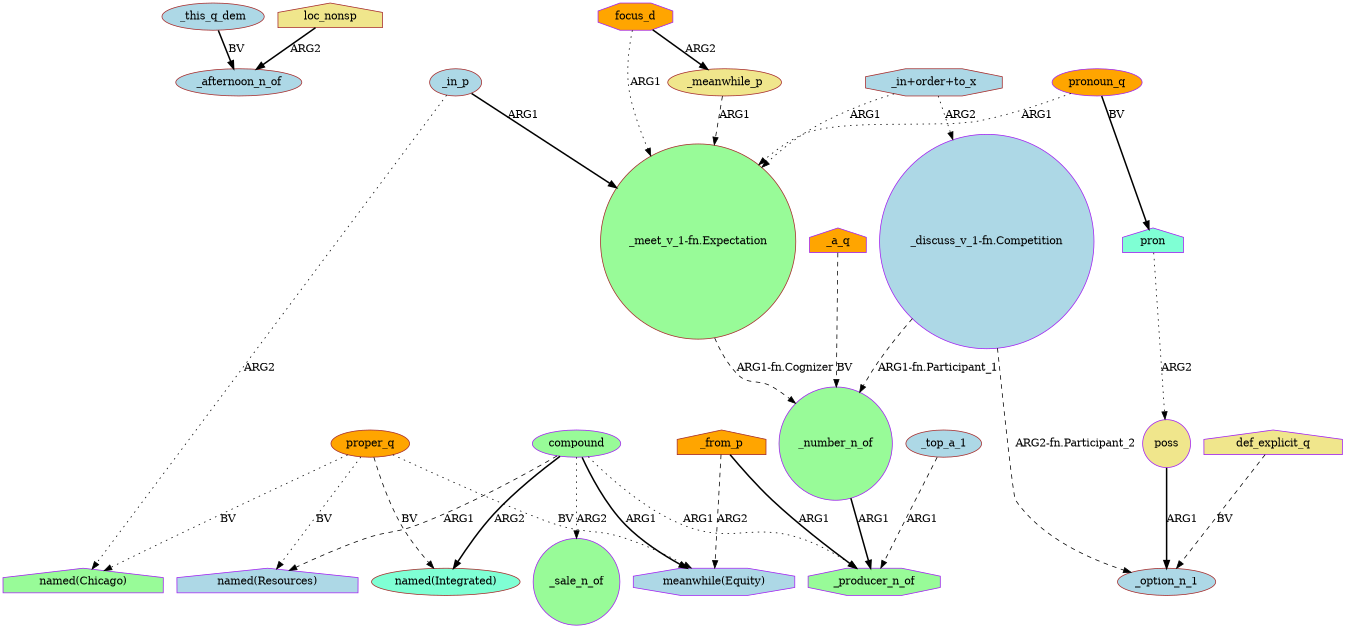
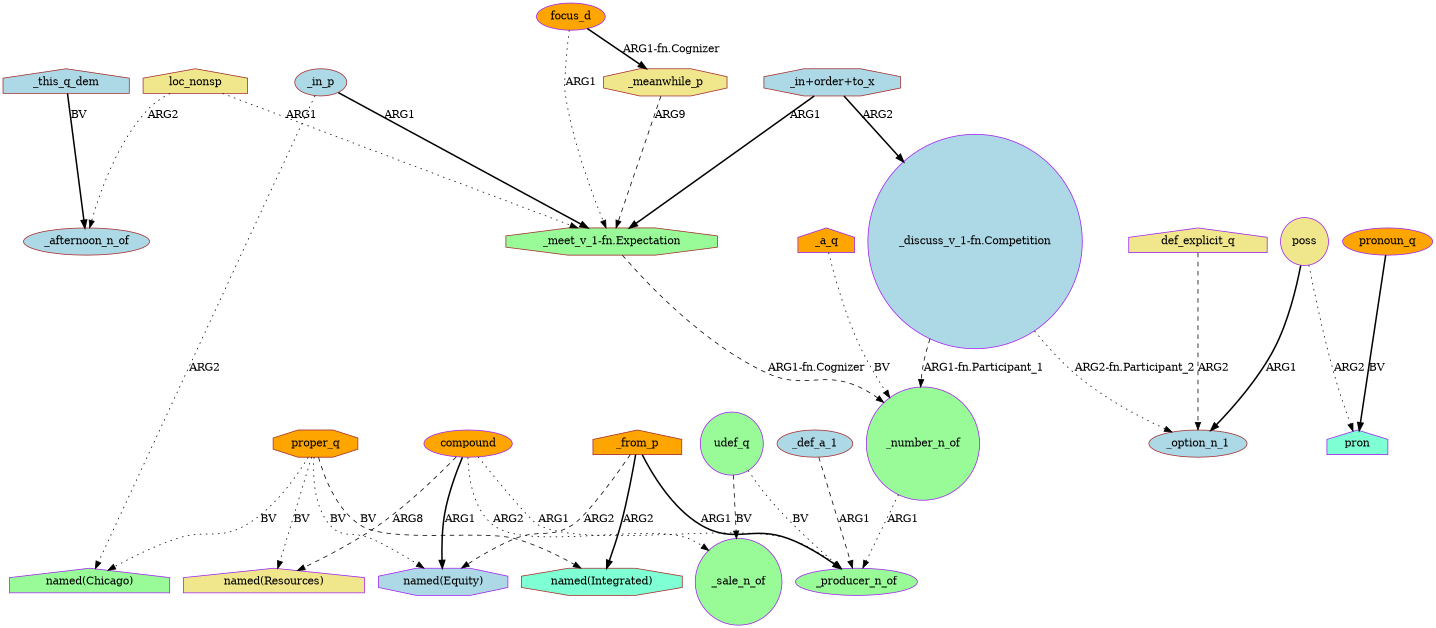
node "_this_q_dem": shape ellipse -> house
node "focus_d": shape octagon -> ellipse
edge "loc_nonsp" -> "_afternoon_n_of": style bold -> dotted
edge "focus_d" -> "_meanwhile_p": label "ARG2" -> "ARG1-fn.Cognizer"
node "_meanwhile_p": shape ellipse -> octagon
edge "_in+order+to_x" -> "_discuss_v_1-fn.Competition": style dotted -> bold
edge "_meanwhile_p" -> "_meet_v_1-fn.Expectation": label "ARG1" -> "ARG9"
edge "_in+order+to_x" -> "_meet_v_1-fn.Expectation": style dotted -> bold
edge "pronoun_q" -> "_meet_v_1-fn.Expectation": now "loc_nonsp" -> "_meet_v_1-fn.Expectation"
node "_meet_v_1-fn.Expectation": shape circle -> octagon
edge "_a_q" -> "_number_n_of": style dashed -> dotted
edge "pron" -> "poss": reversed
node "proper_q": shape ellipse -> octagon
node "compound": fillcolor palegreen -> orange
node "udef_q": added
node "_top_a_1": label "_top_a_1" -> "_def_a_1"
edge "_discuss_v_1-fn.Competition" -> "_option_n_1": style dashed -> dotted
edge "compound" -> "named(Integrated)": now "_from_p" -> "named(Integrated)"
edge "compound" -> "named(Resources)": label "ARG1" -> "ARG8"
edge "def_explicit_q" -> "_option_n_1": label "BV" -> "ARG2"
edge "_number_n_of" -> "_producer_n_of": style bold -> dotted
node "named(Resources)": fillcolor lightblue -> khaki
node "named(Integrated)": shape ellipse -> octagon
node "meanwhile(Equity)": label "meanwhile(Equity)" -> "named(Equity)"
node "_producer_n_of": shape octagon -> ellipse
